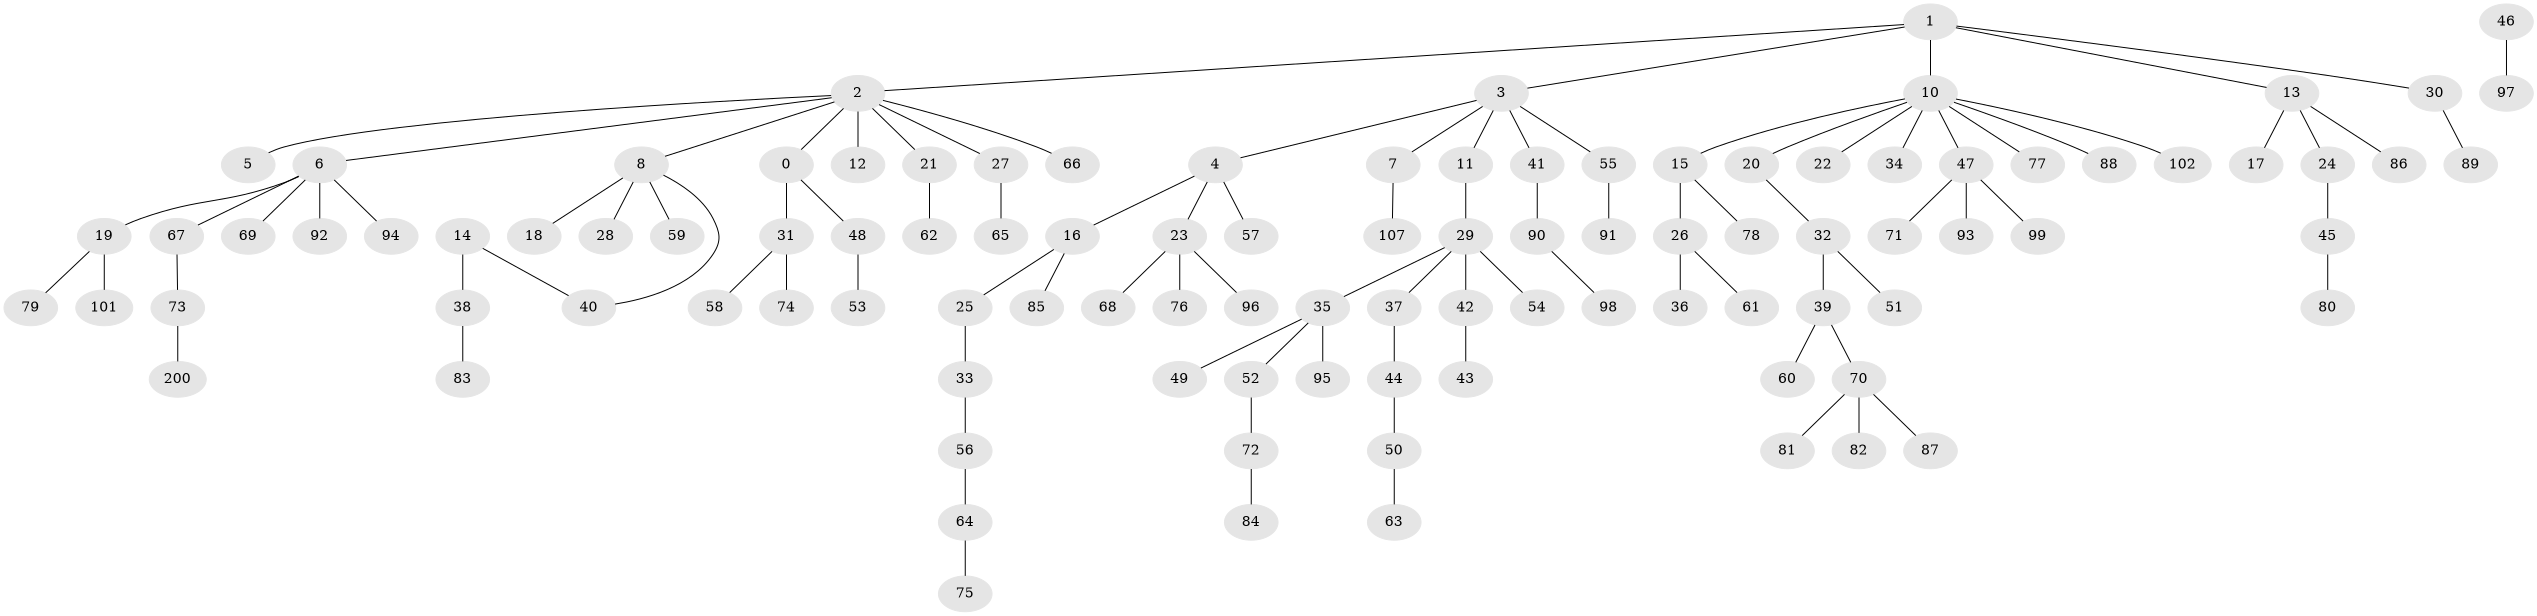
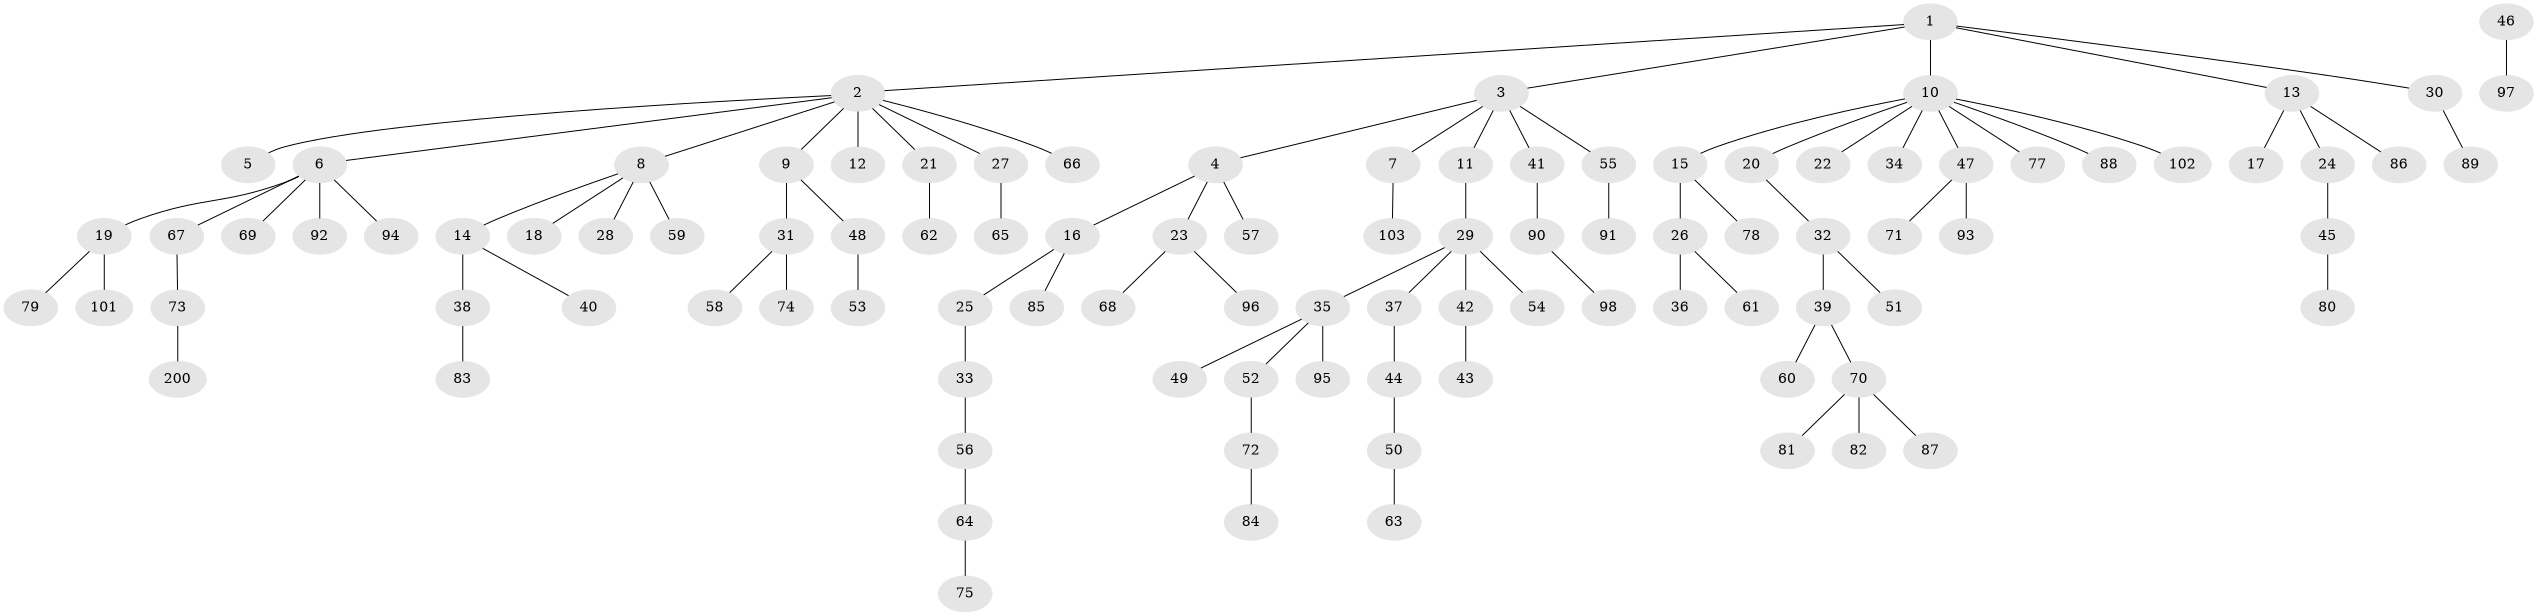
node "0": label "0" -> "9"
node "107": label "107" -> "103"
node "99": removed
edge "8" -- "40": now "8" -- "14"
node "76": removed
